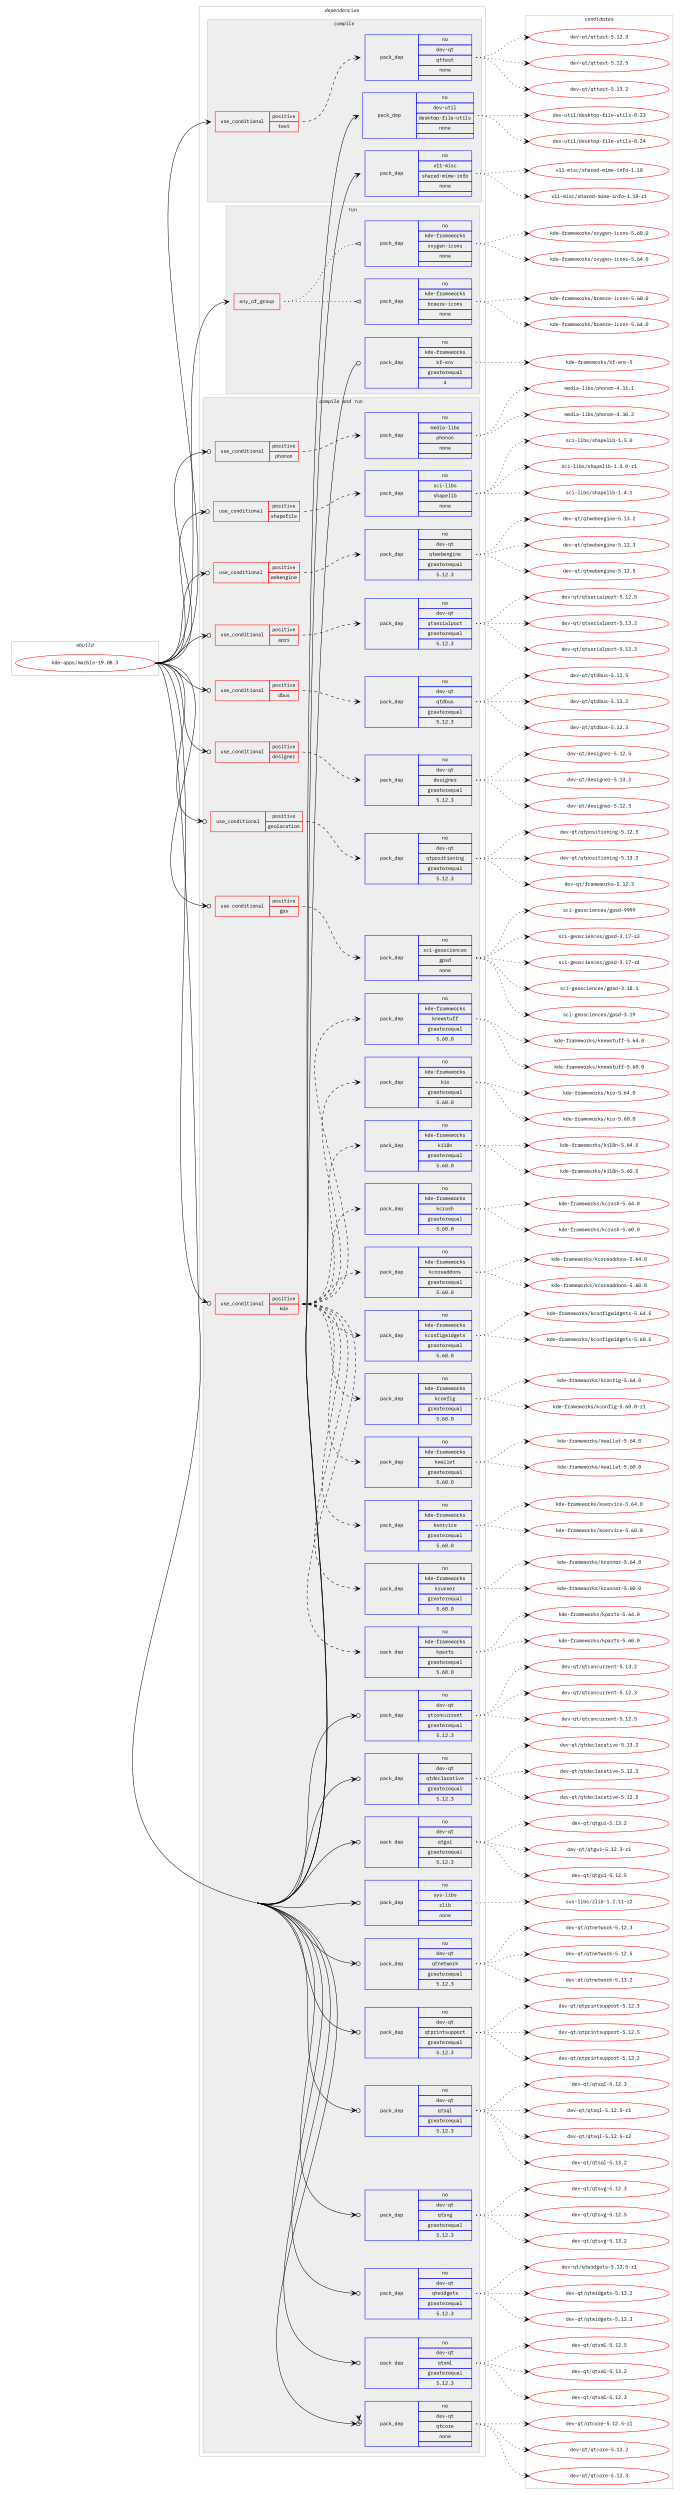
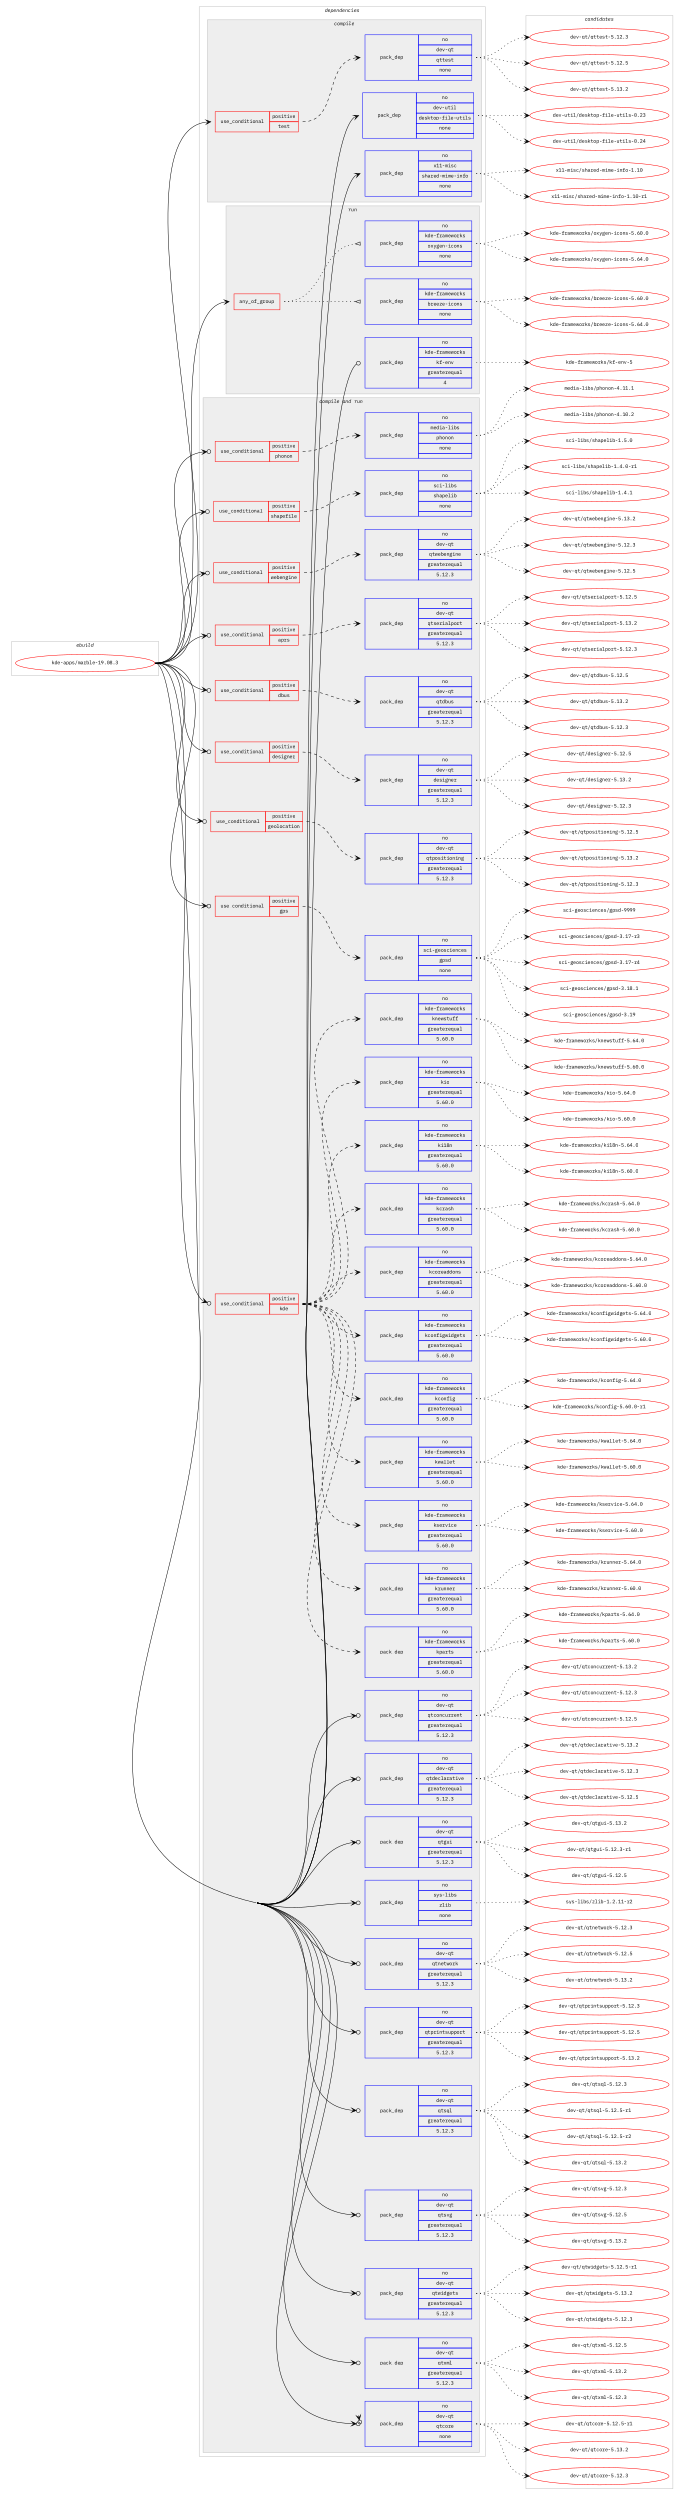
node "dev-qt/frameworks-5.12.3": label "dev-qt/frameworks-5.12.3" -> "dev-qt/qtpositioning-5.12.3"
